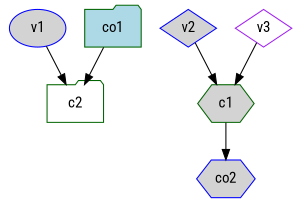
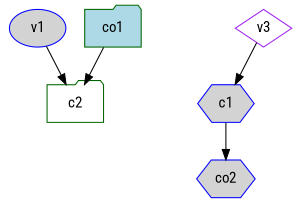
node "v2": removed
node "c1": color darkgreen -> blue
